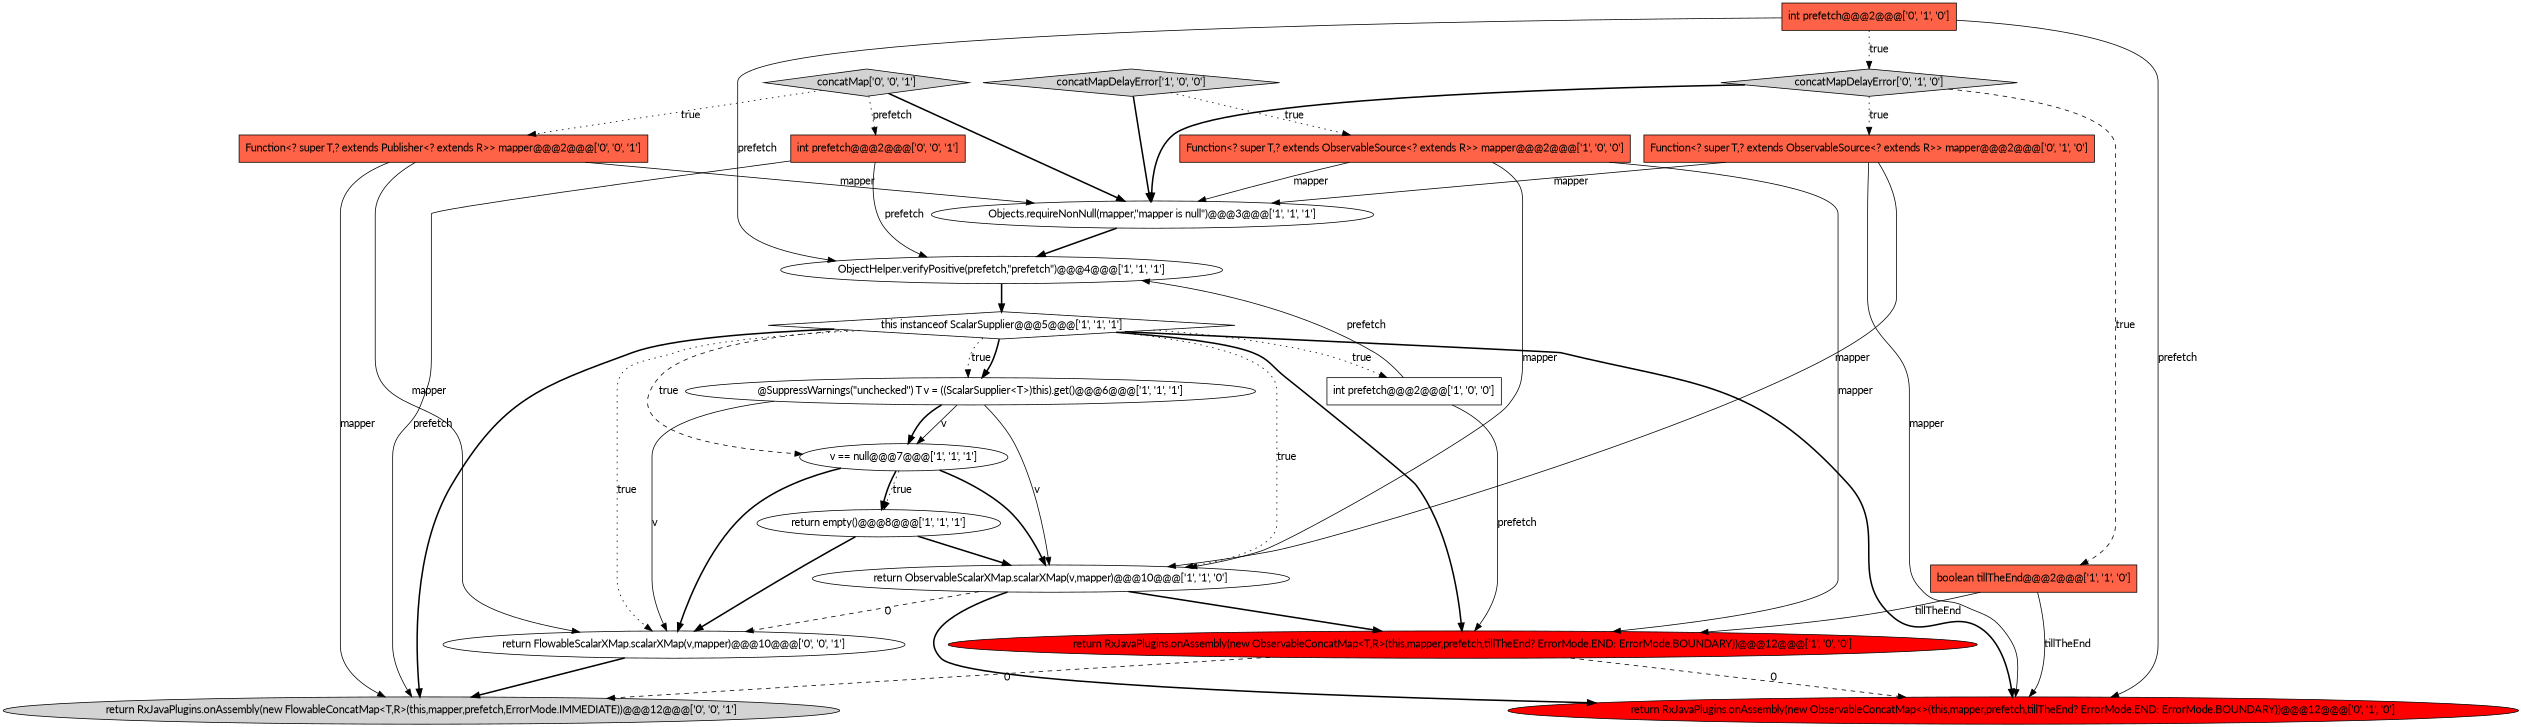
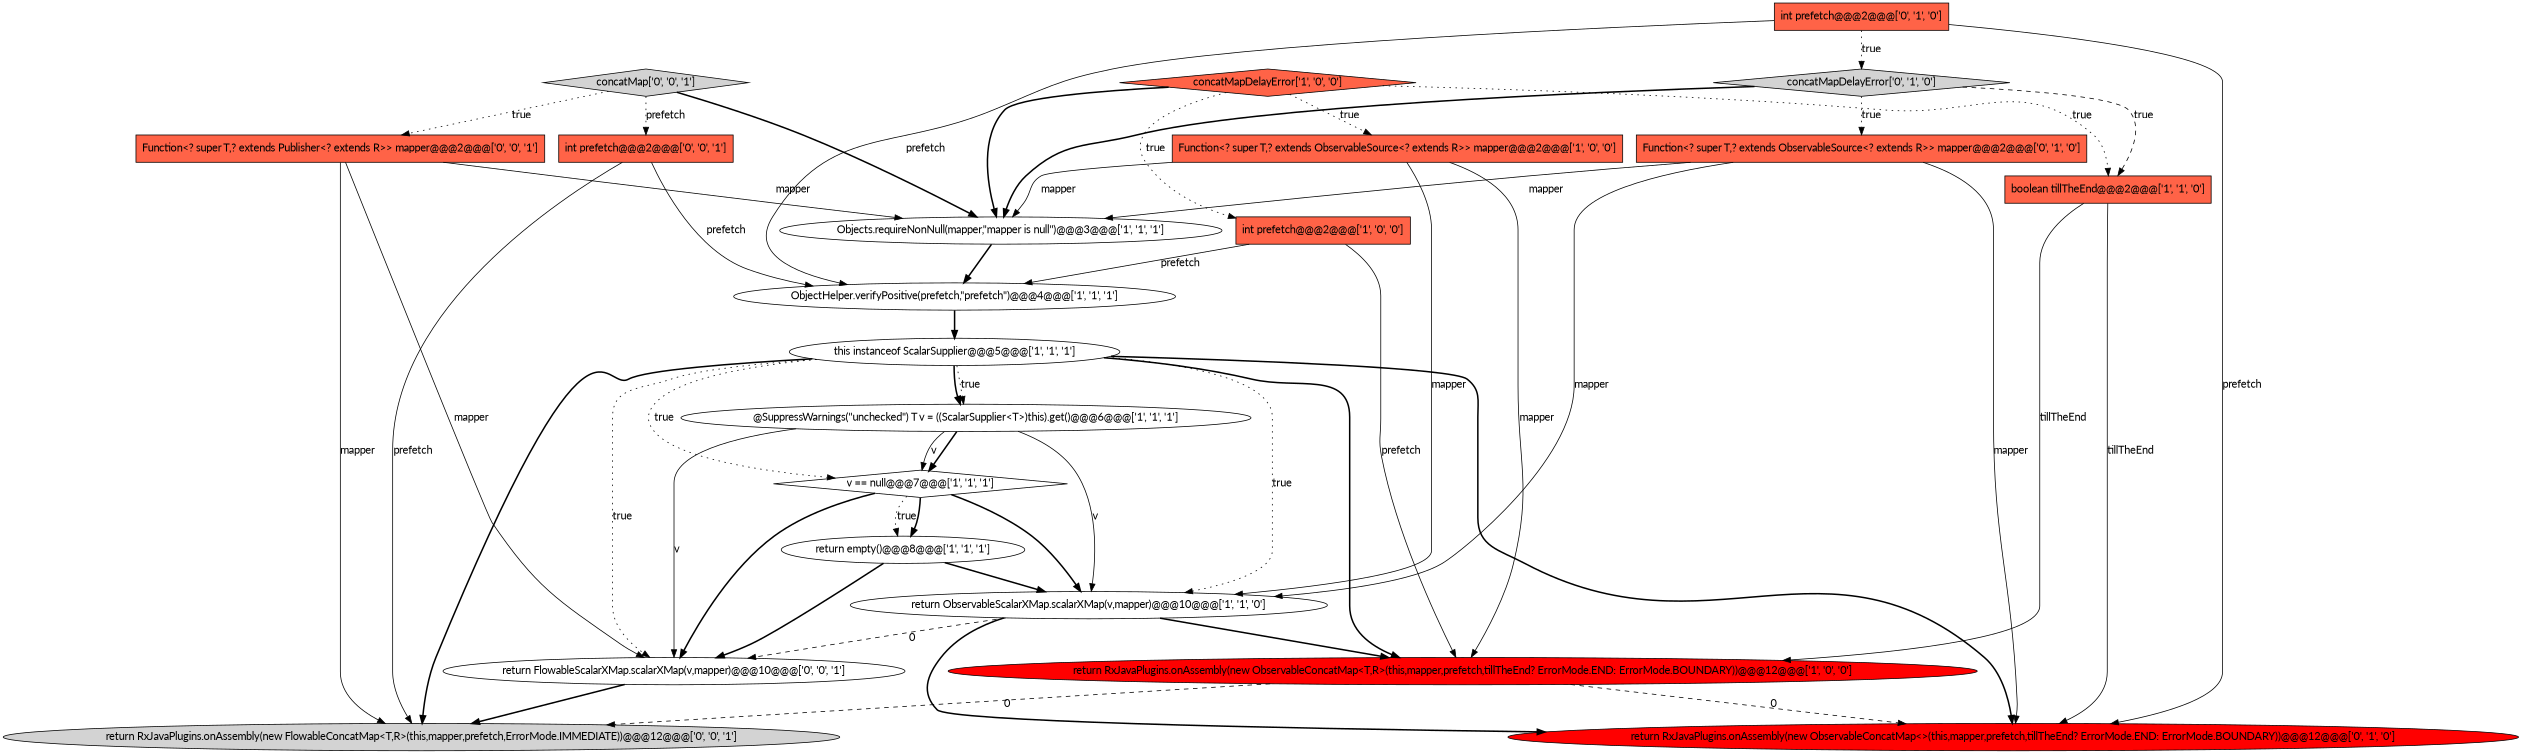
node "concatMapDelayError['1', '0', '0']": fillcolor lightgray -> tomato
edge "concatMapDelayError['1', '0', '0']" -> "boolean tillTheEnd@@@2@@@['1', '1', '0']": added, label "true"
node "this instanceof ScalarSupplier@@@5@@@['1', '1', '1']": shape diamond -> ellipse
edge "this instanceof ScalarSupplier@@@5@@@['1', '1', '1']" -> "int prefetch@@@2@@@['1', '0', '0']": now "concatMapDelayError['1', '0', '0']" -> "int prefetch@@@2@@@['1', '0', '0']"
edge "this instanceof ScalarSupplier@@@5@@@['1', '1', '1']" -> "v == null@@@7@@@['1', '1', '1']": style dashed -> dotted
node "int prefetch@@@2@@@['1', '0', '0']": fillcolor white -> tomato
node "v == null@@@7@@@['1', '1', '1']": shape ellipse -> diamond
